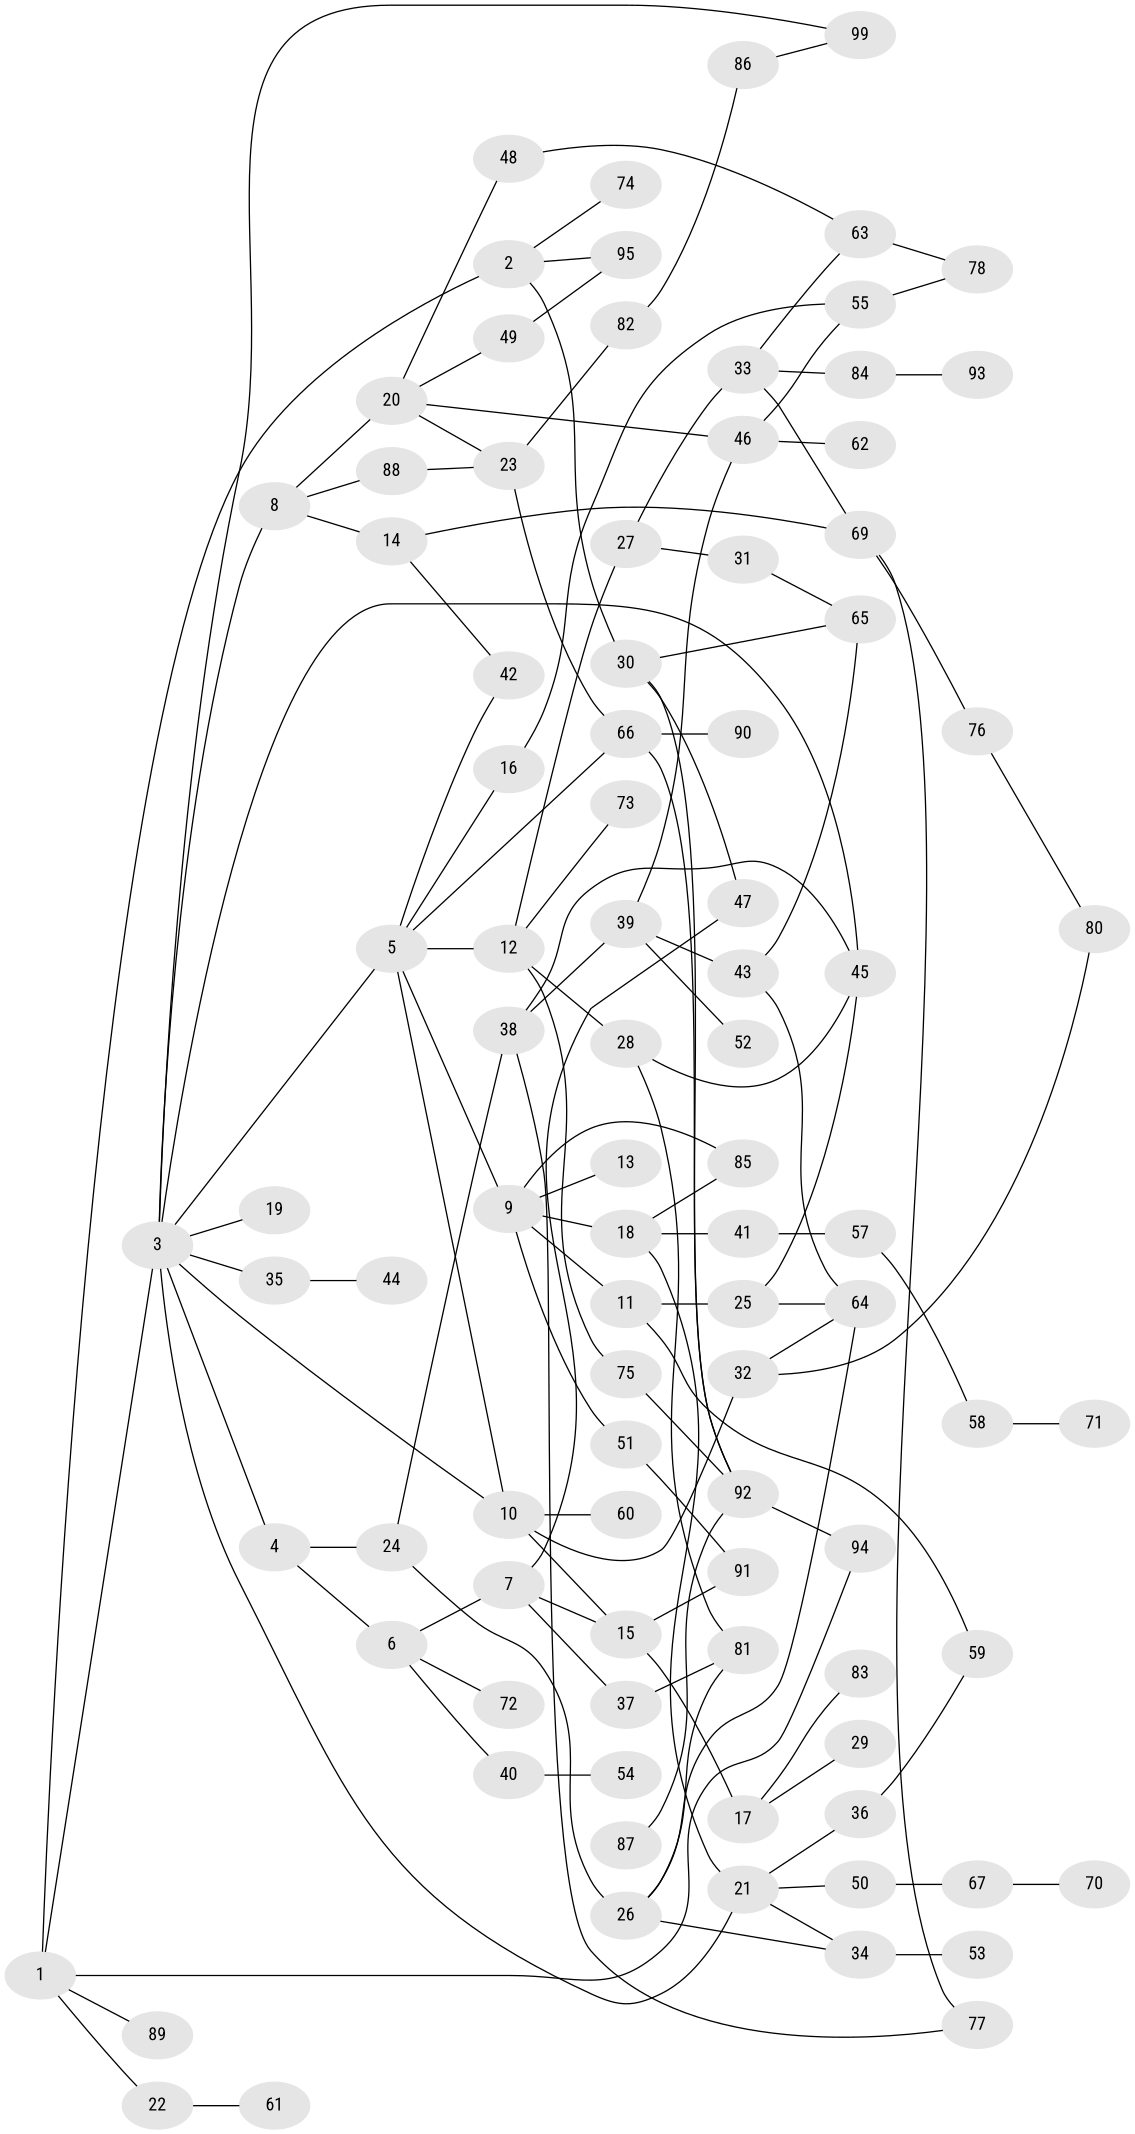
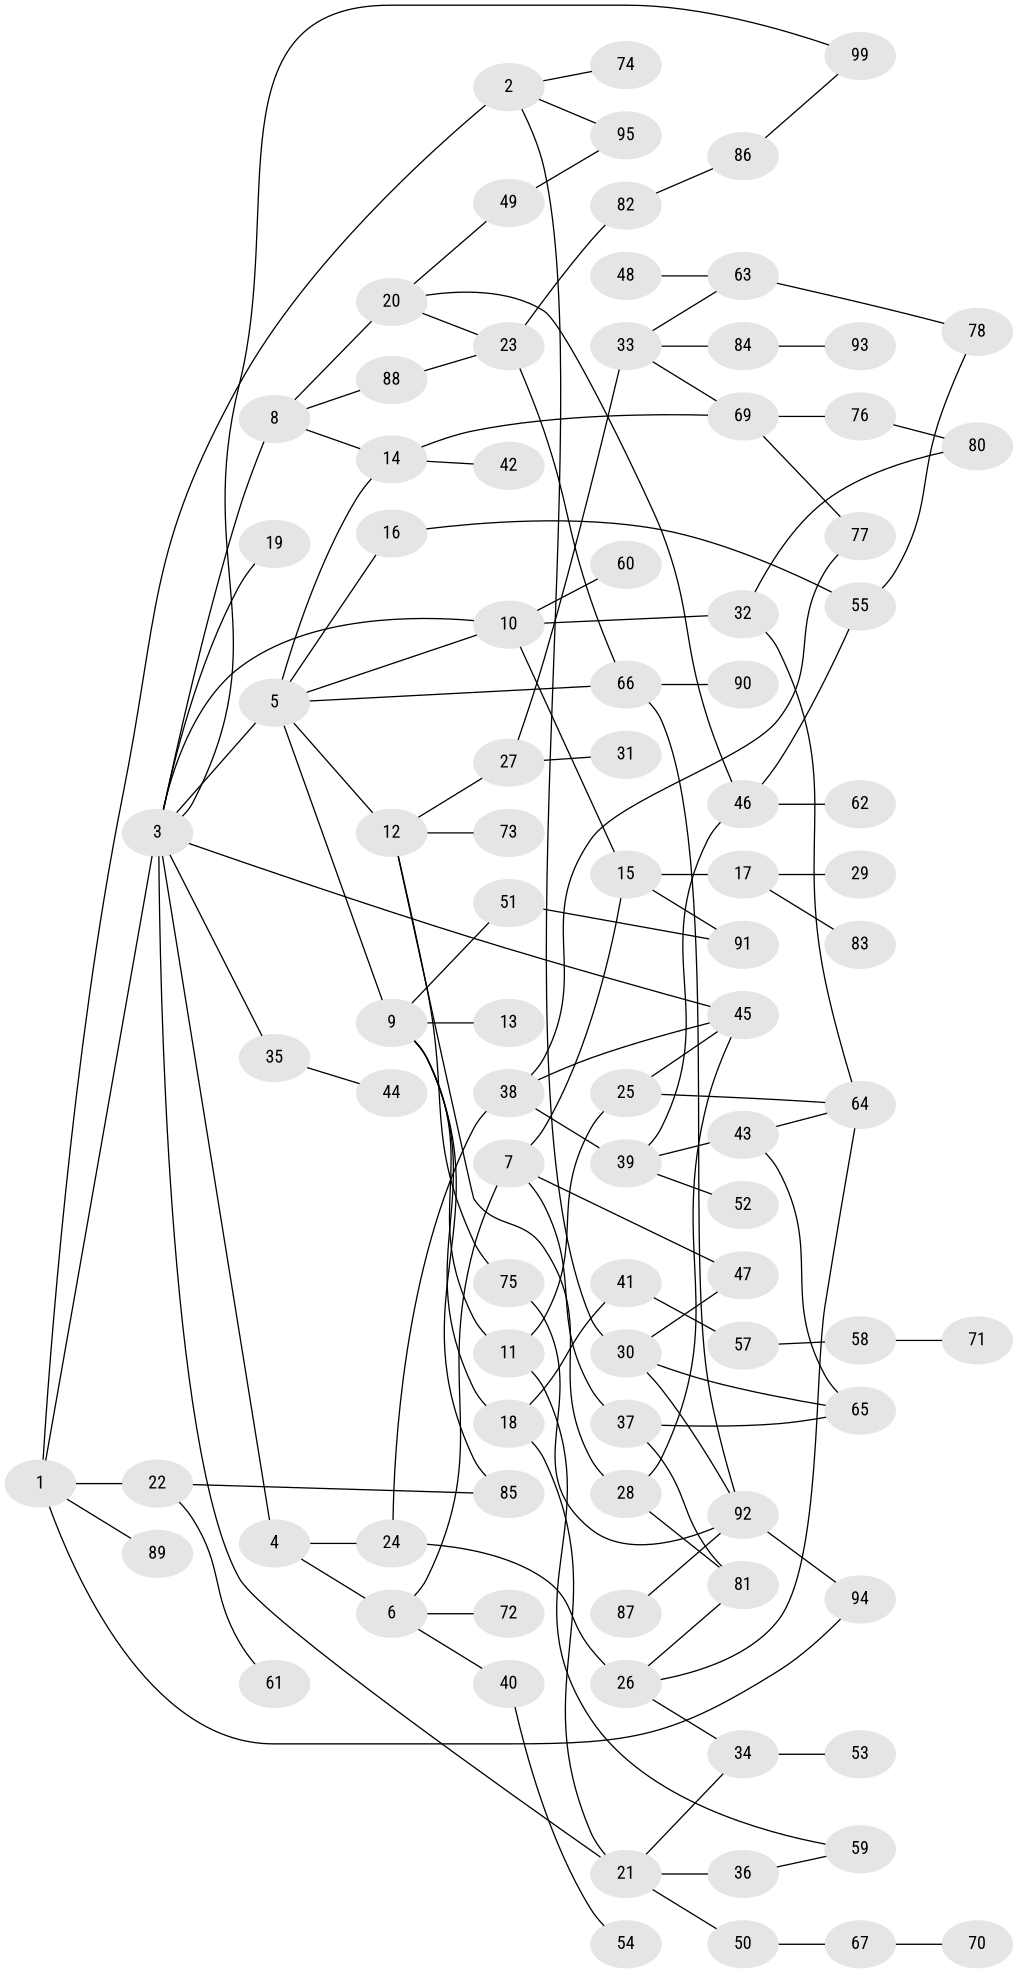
edge "48" -- "20": removed
edge "31" -- "65": now "37" -- "65"
edge "42" -- "5": now "14" -- "5"
edge "85" -- "18": now "85" -- "22"
